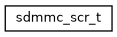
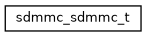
node "sdmmc_scr_t": label "sdmmc_scr_t" -> "sdmmc_sdmmc_t"
